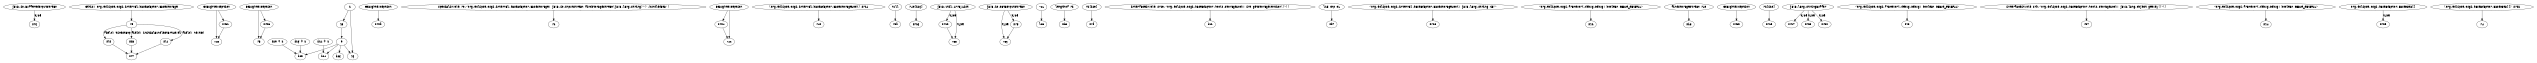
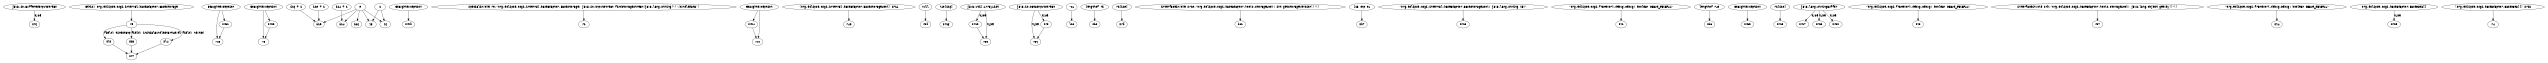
node "findStorageStream r40": label "findStorageStream r40" -> "lengthof r40"
edge "z5" -> "0": reversed
